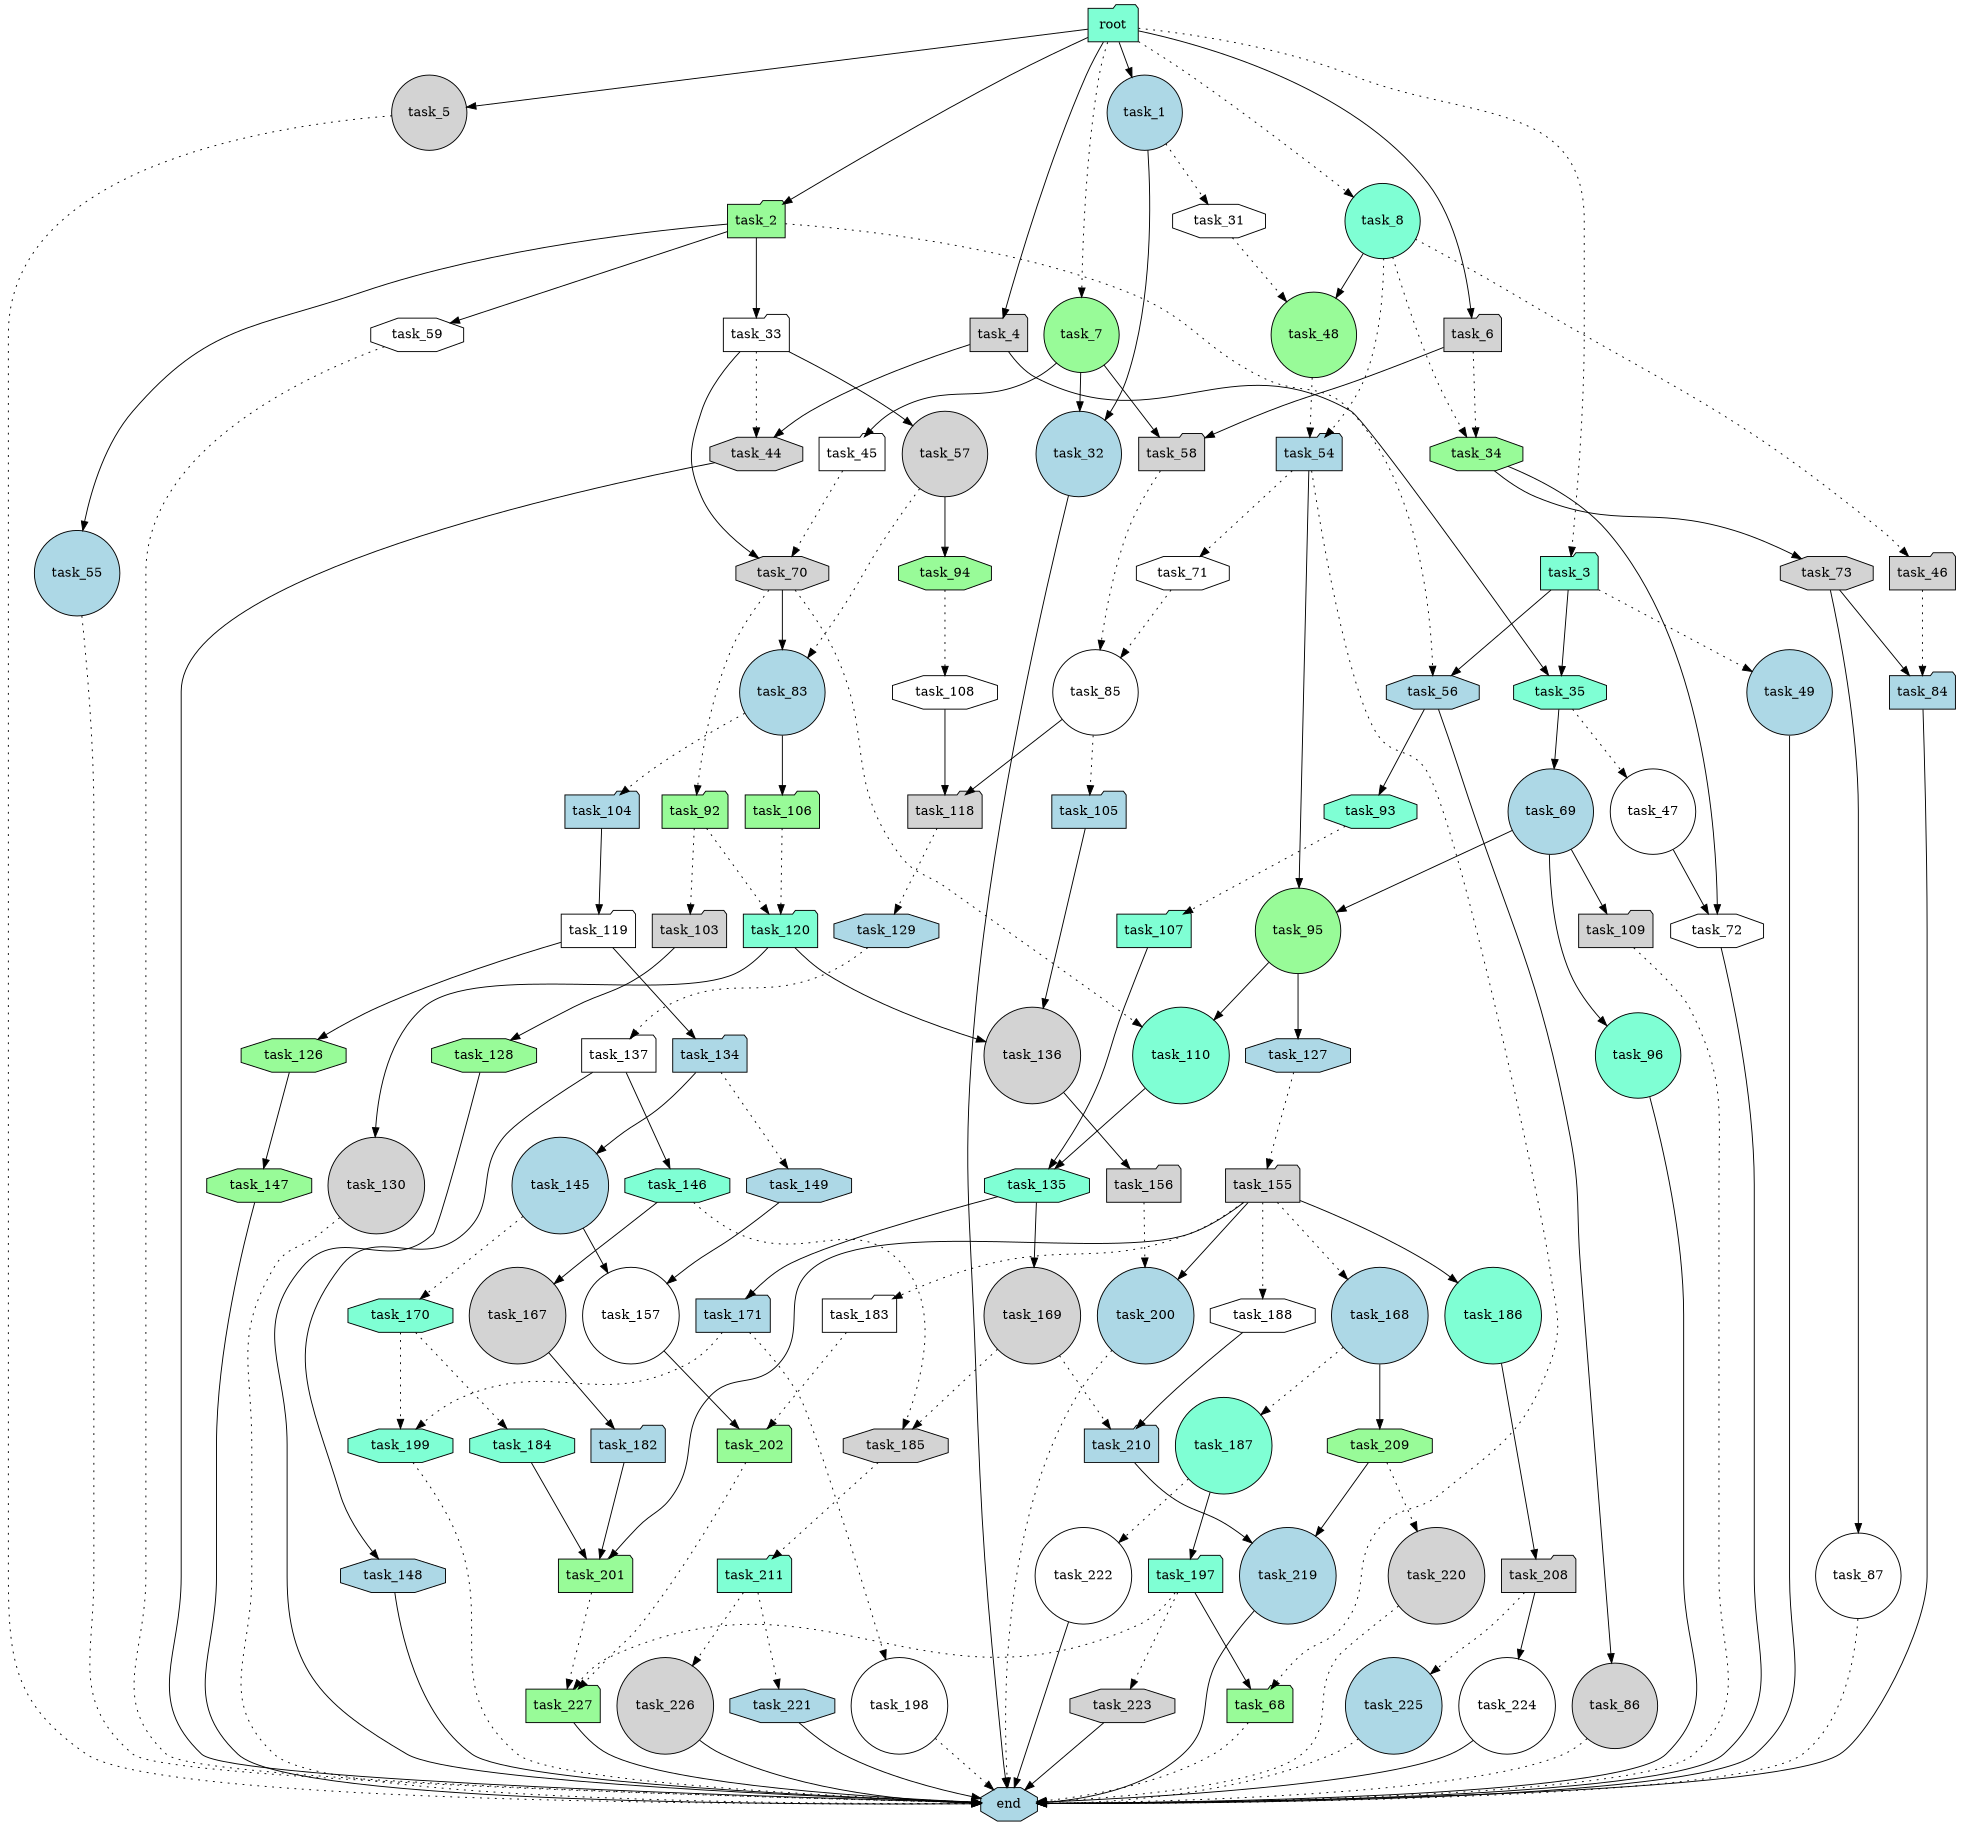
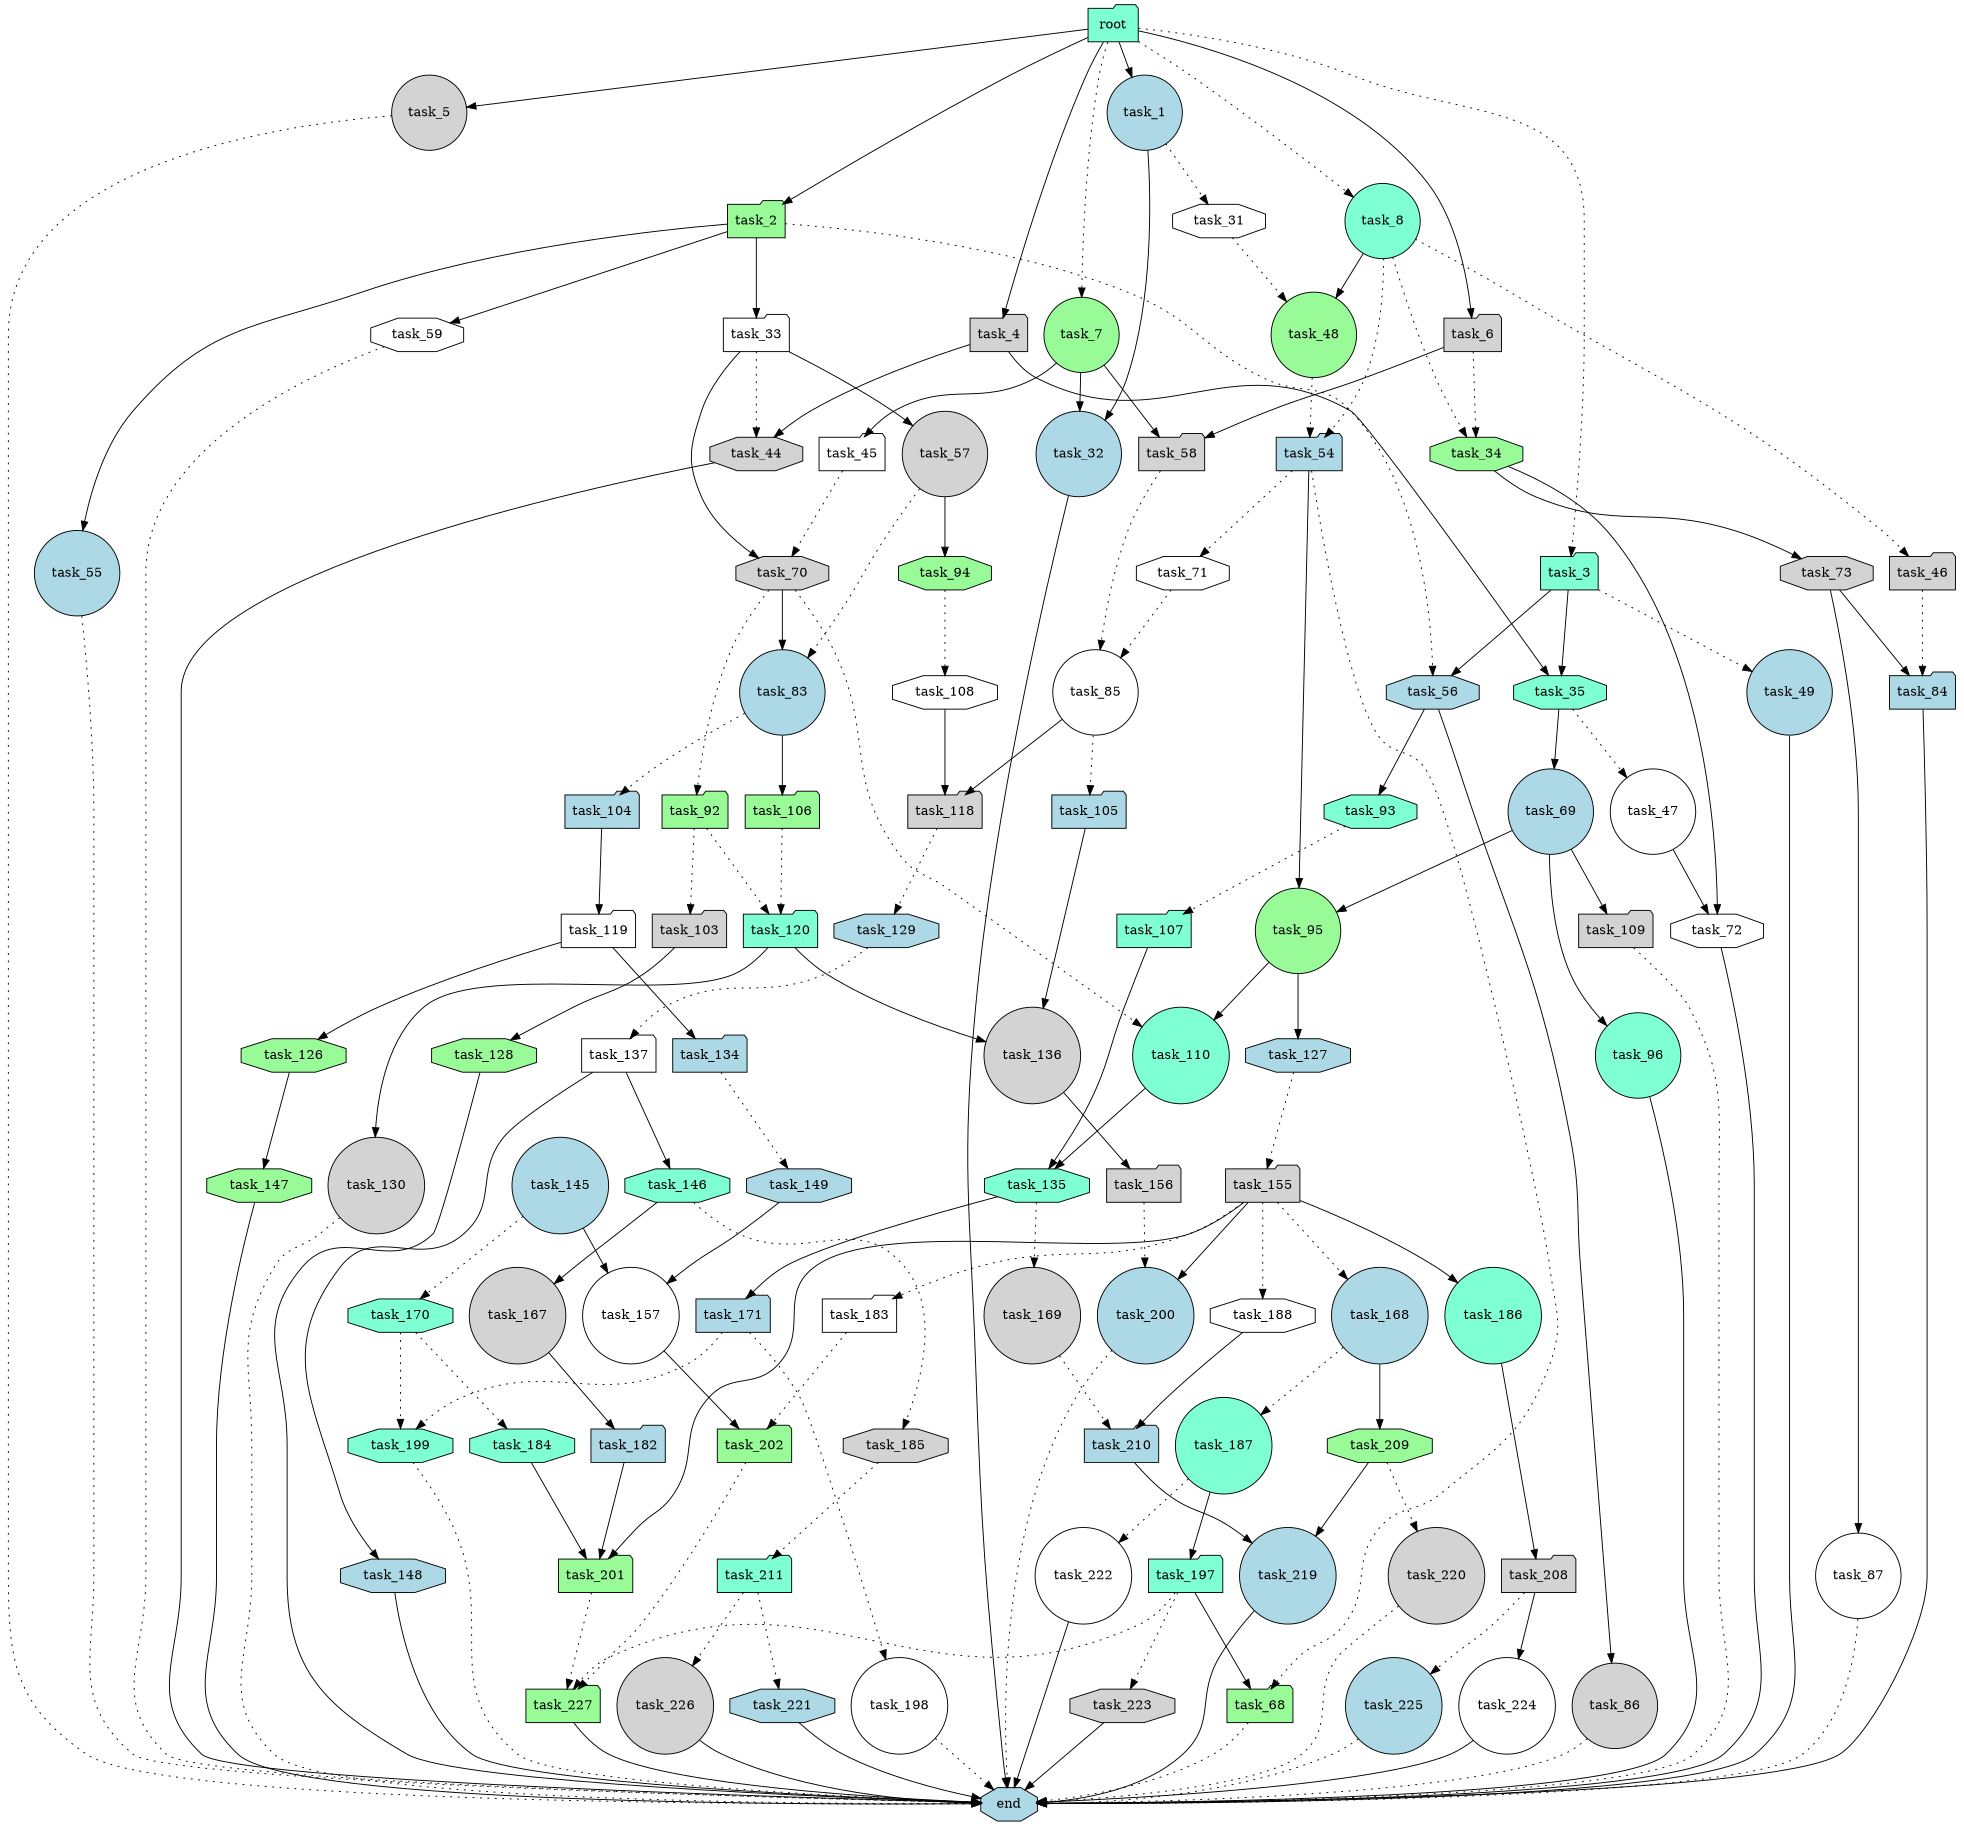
edge "task_134" -> "task_145": removed
edge "task_135" -> "task_169": style solid -> dotted
edge "task_169" -> "task_185": removed
